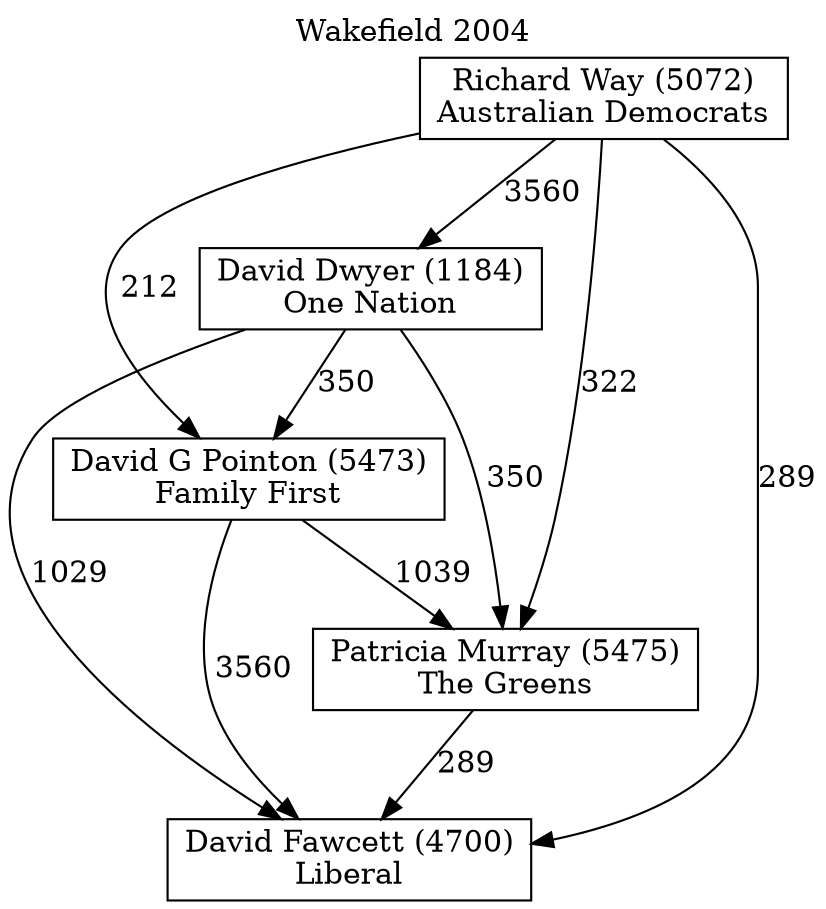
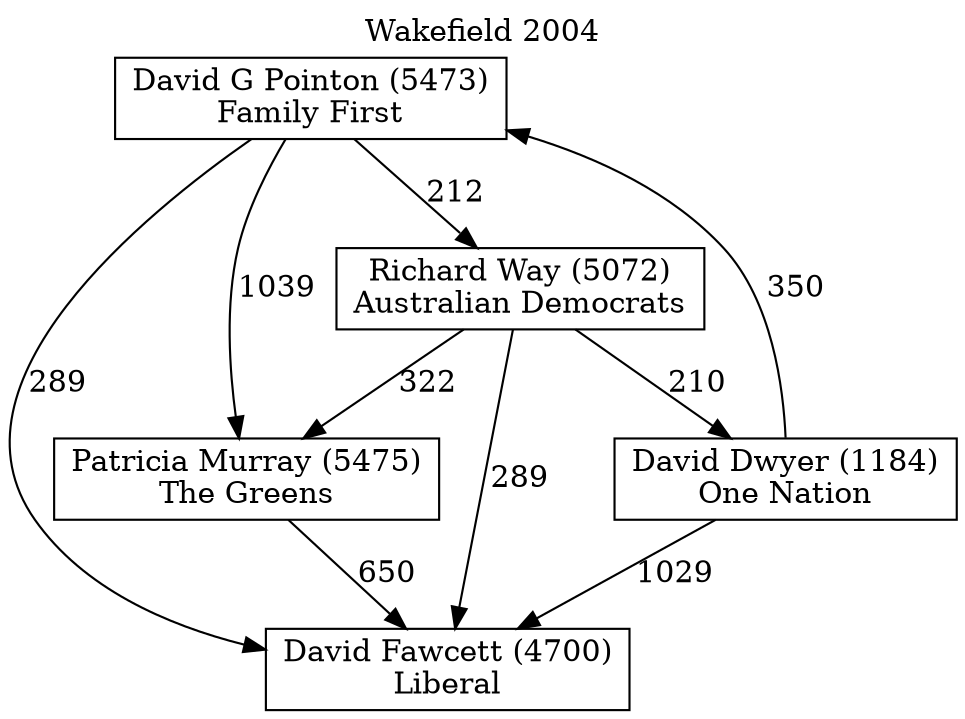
edge "Richard Way (5072) Australian Democrats" -> "David Dwyer (1184) One Nation": label "3560" -> "210"
edge "Richard Way (5072) Australian Democrats" -> "David G Pointon (5473) Family First": reversed
edge "David Dwyer (1184) One Nation" -> "Patricia Murray (5475) The Greens": removed, label "350"
edge "David G Pointon (5473) Family First" -> "David Fawcett (4700) Liberal": label "3560" -> "289"
edge "Patricia Murray (5475) The Greens" -> "David Fawcett (4700) Liberal": label "289" -> "650"
